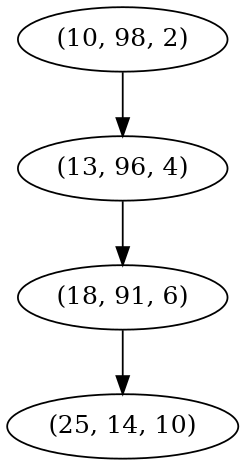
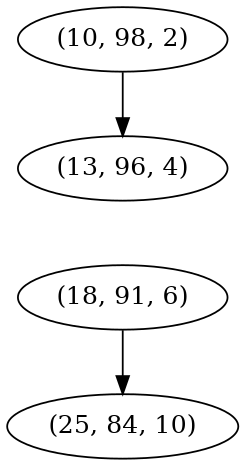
edge "(13, 96, 4)" -> "(18, 91, 6)": removed
node "(25, 14, 10)": label "(25, 14, 10)" -> "(25, 84, 10)"
